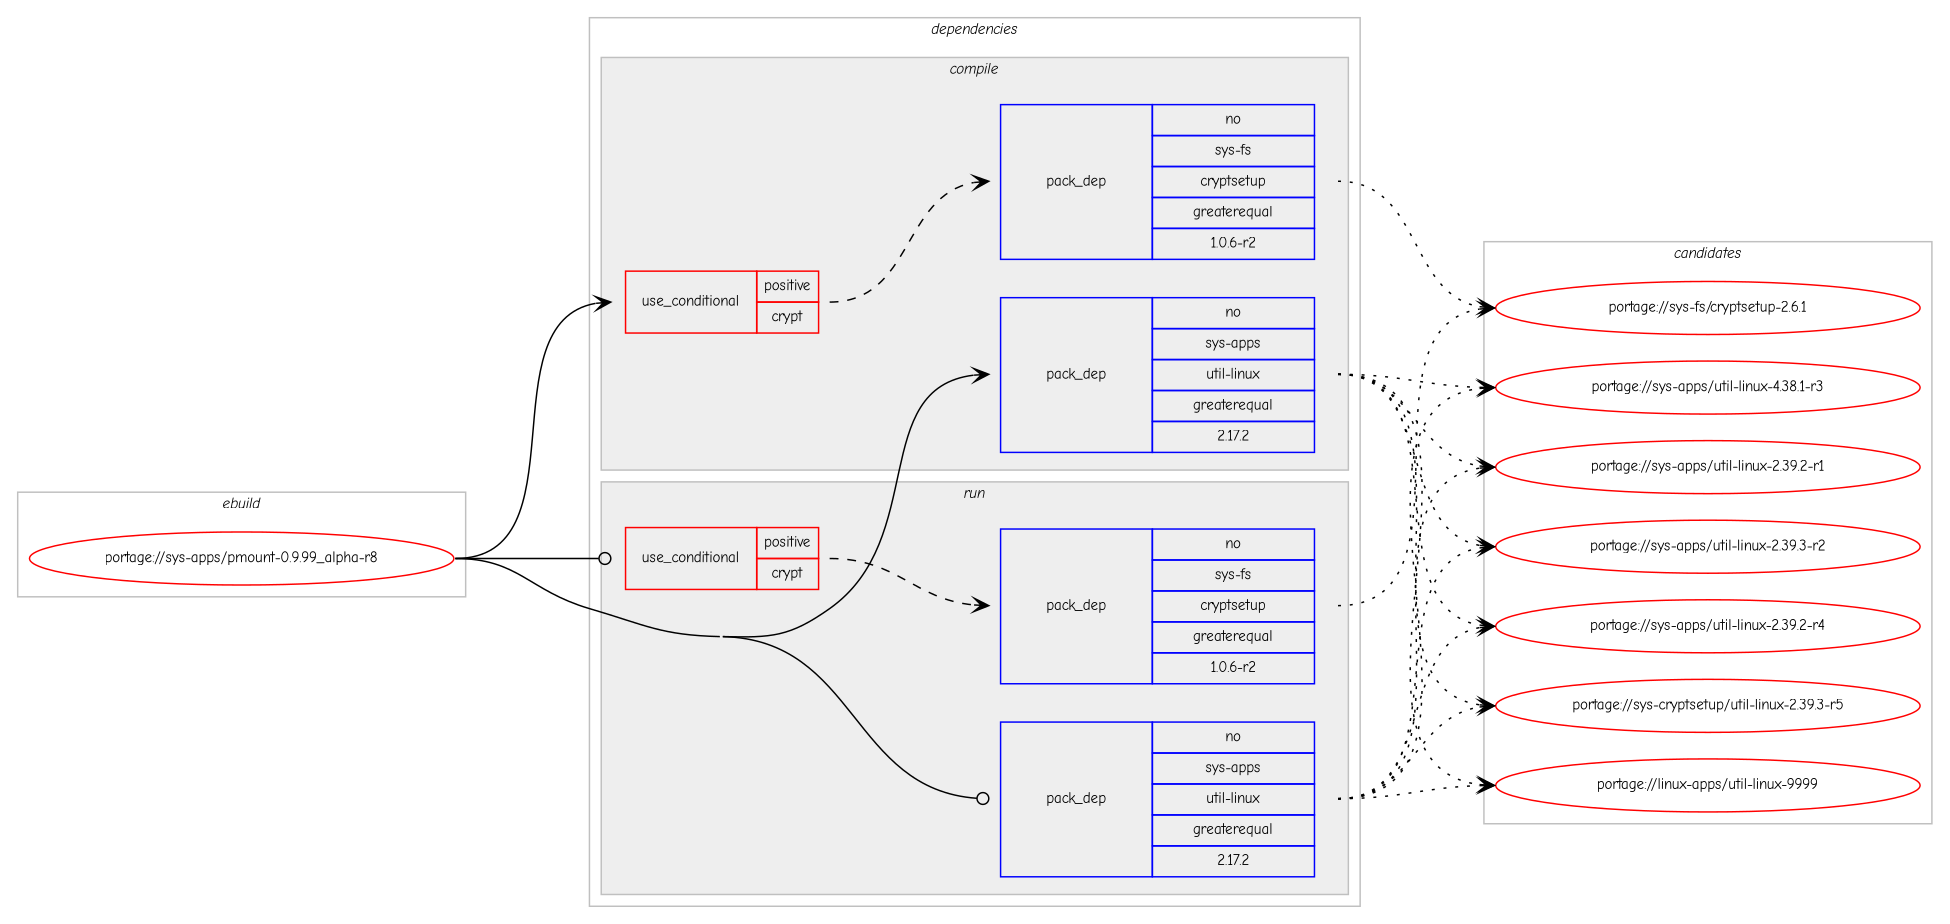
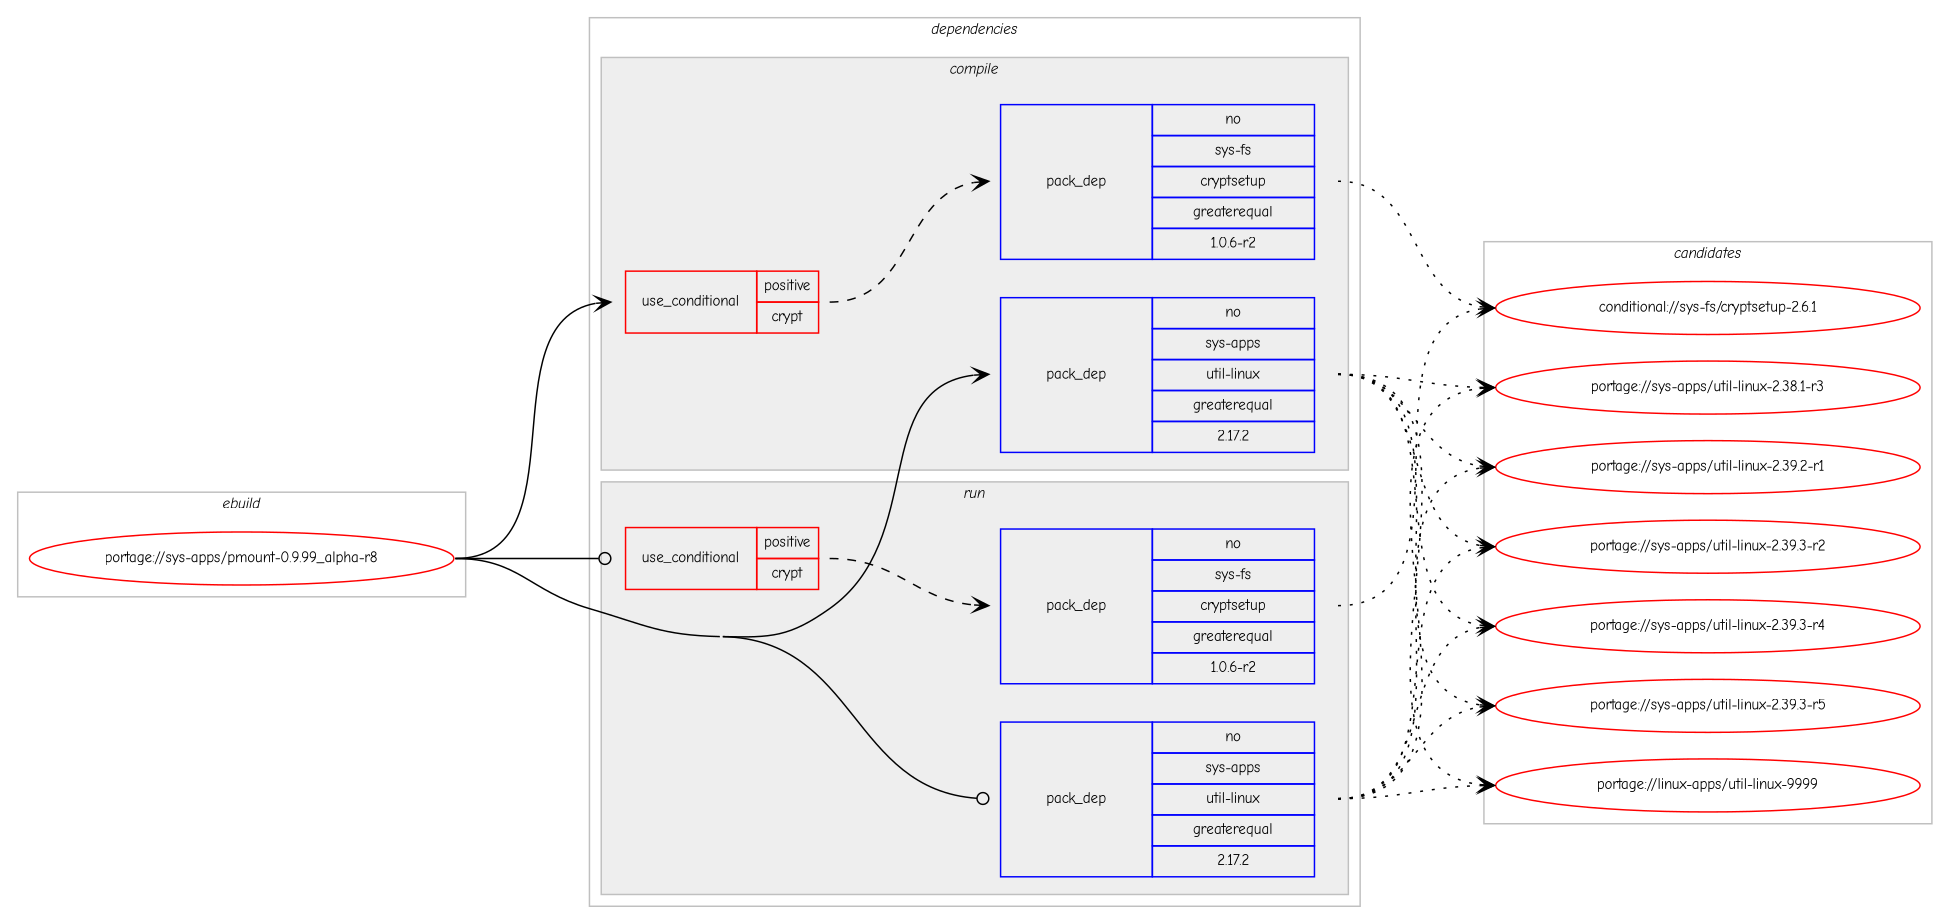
node "portage://sys-fs/cryptsetup-2.6.1": label "portage://sys-fs/cryptsetup-2.6.1" -> "conditional://sys-fs/cryptsetup-2.6.1"
node "portage://sys-apps/util-linux-4.38.1-r3": label "portage://sys-apps/util-linux-4.38.1-r3" -> "portage://sys-apps/util-linux-2.38.1-r3"
node "portage://sys-apps/util-linux-2.39.2-r4": label "portage://sys-apps/util-linux-2.39.2-r4" -> "portage://sys-apps/util-linux-2.39.3-r4"
node "portage://sys-cryptsetup/util-linux-2.39.3-r5": label "portage://sys-cryptsetup/util-linux-2.39.3-r5" -> "portage://sys-apps/util-linux-2.39.3-r5"
